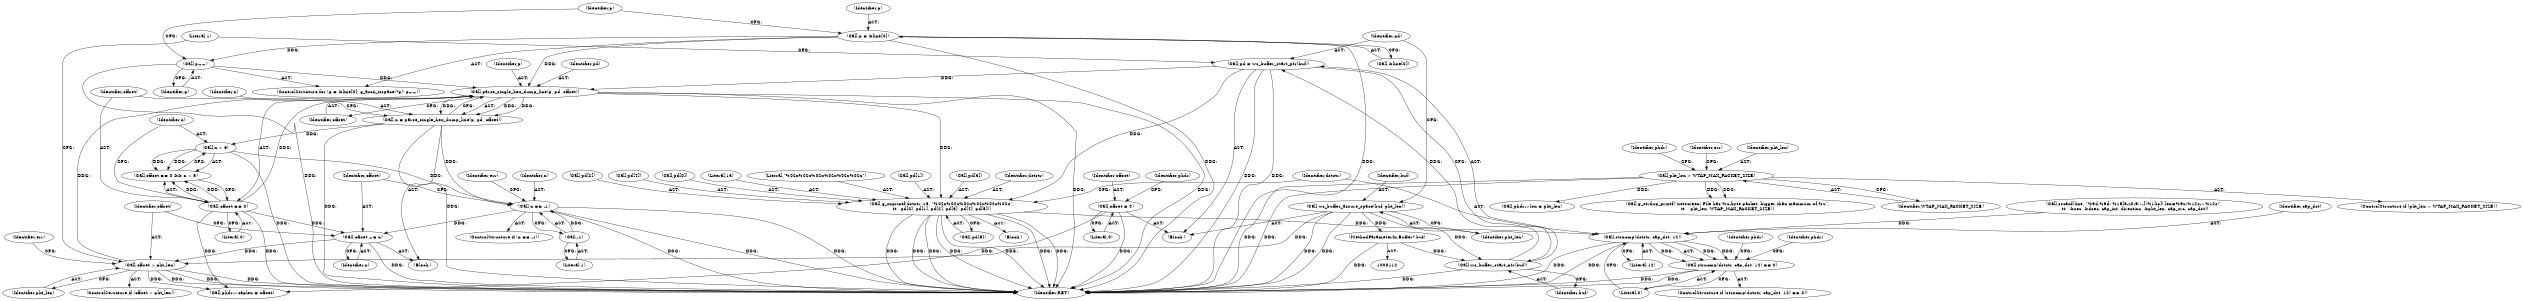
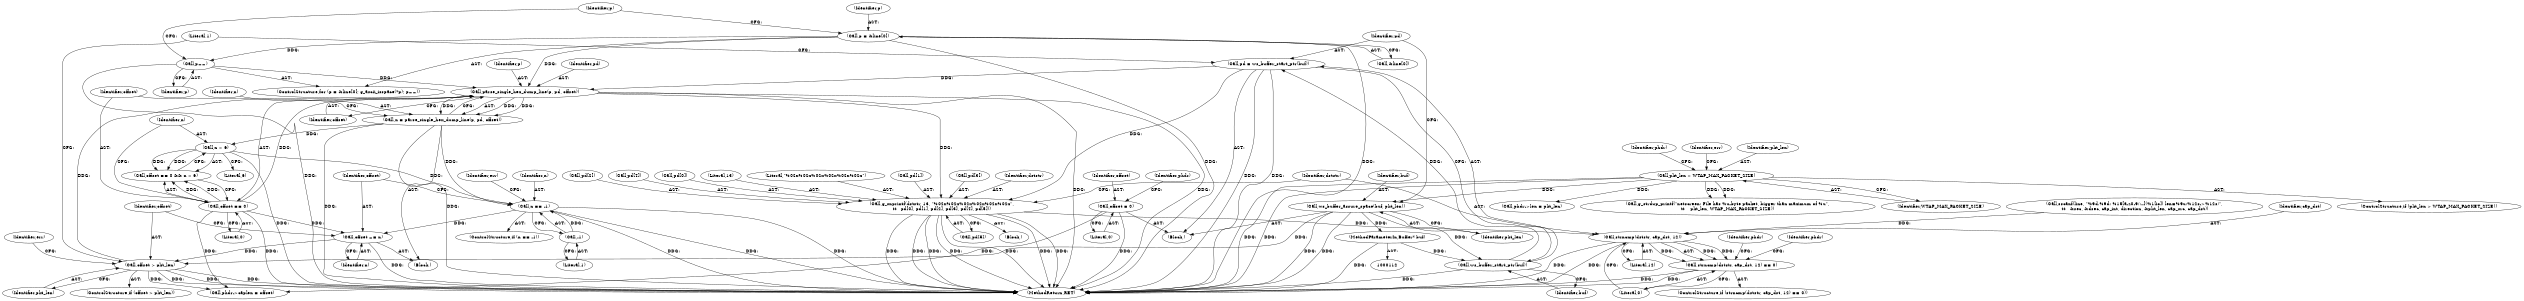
node "(Literal,6)": added
edge "(Call,pkt_len > WTAP_MAX_PACKET_SIZE)" -> "(Call,ws_buffer_assure_space(buf, pkt_len))": added, label "DDG:"
node "(Identifier,RET)": label "(Identifier,RET)" -> "(MethodReturn,RET)"
